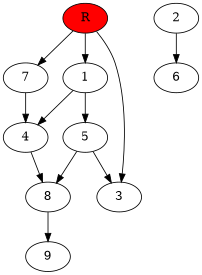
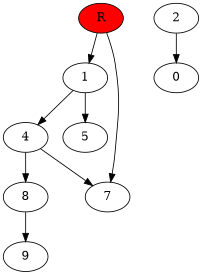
node "6": label "6" -> "0"
edge "7" -> "4": reversed
edge "5" -> "8": removed
node "3": removed
